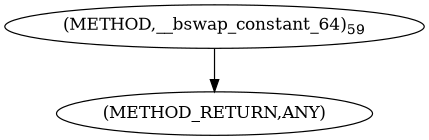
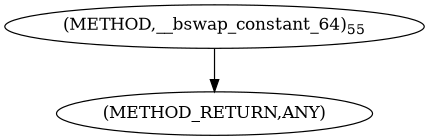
node "(METHOD,__bswap_constant_64)": text "59" -> "55"
